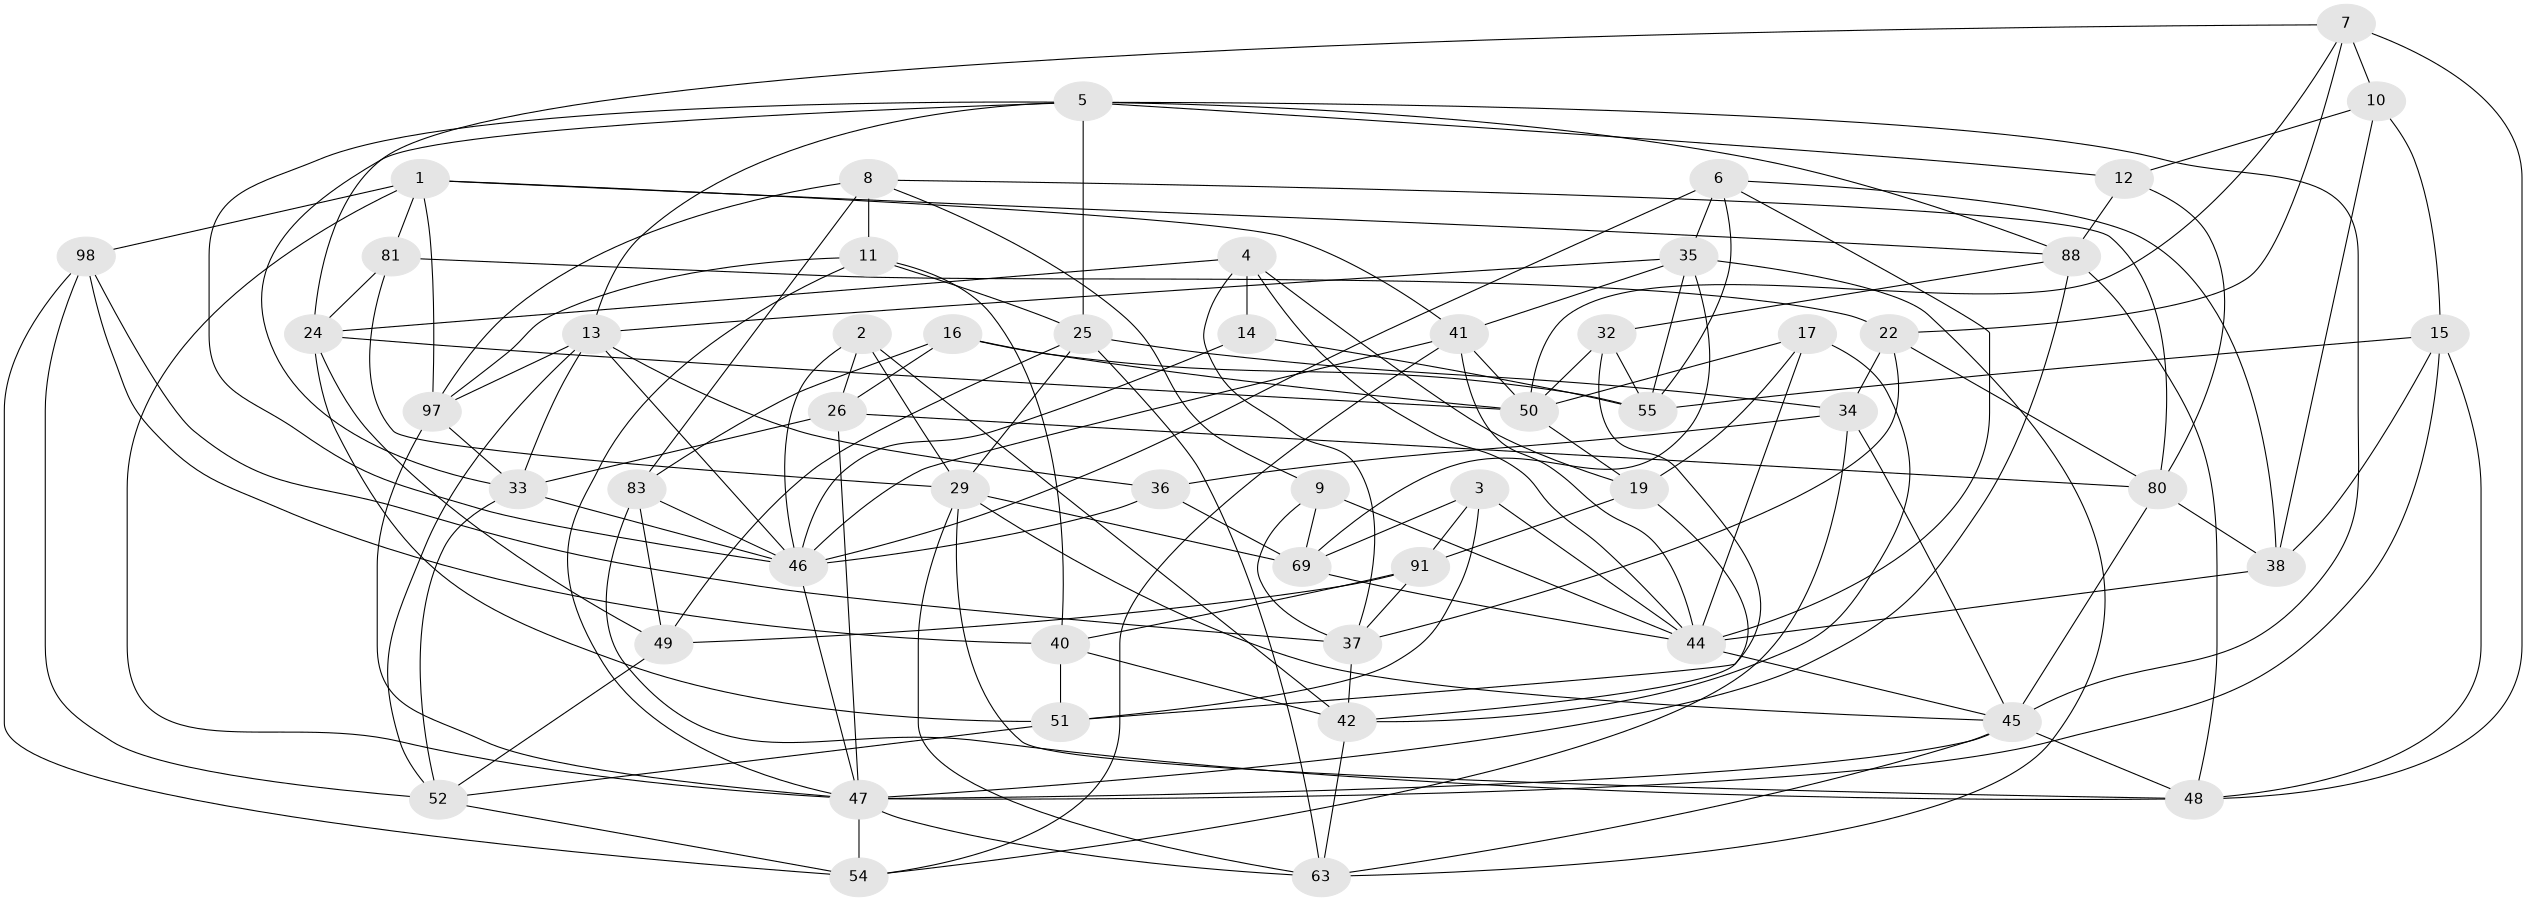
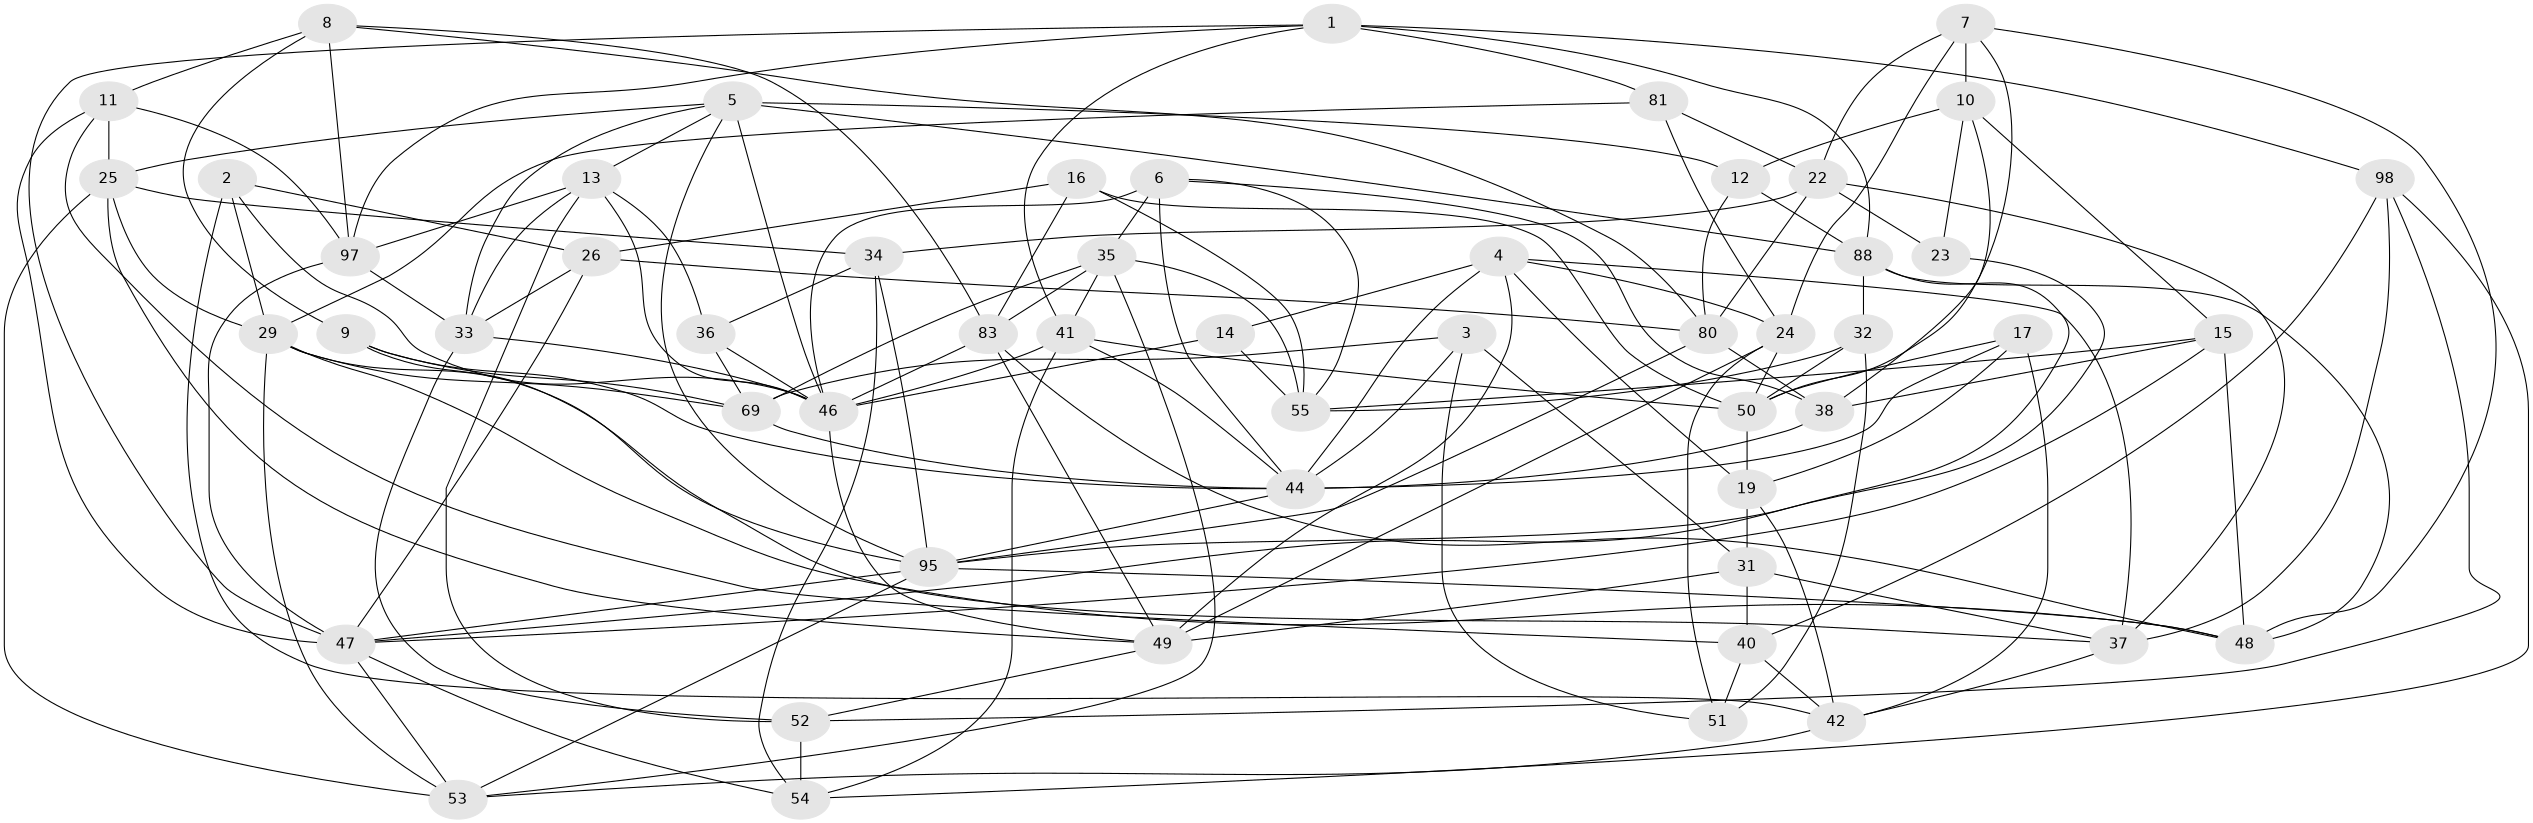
node "23": added
edge "35" -- "13": now "35" -- "83"
edge "4" -- "49": added
node "91": label "91" -> "31"
edge "46" -- "47": now "46" -- "49"
node "45": label "45" -> "95"
edge "51" -- "52": removed
node "63": label "63" -> "53"
